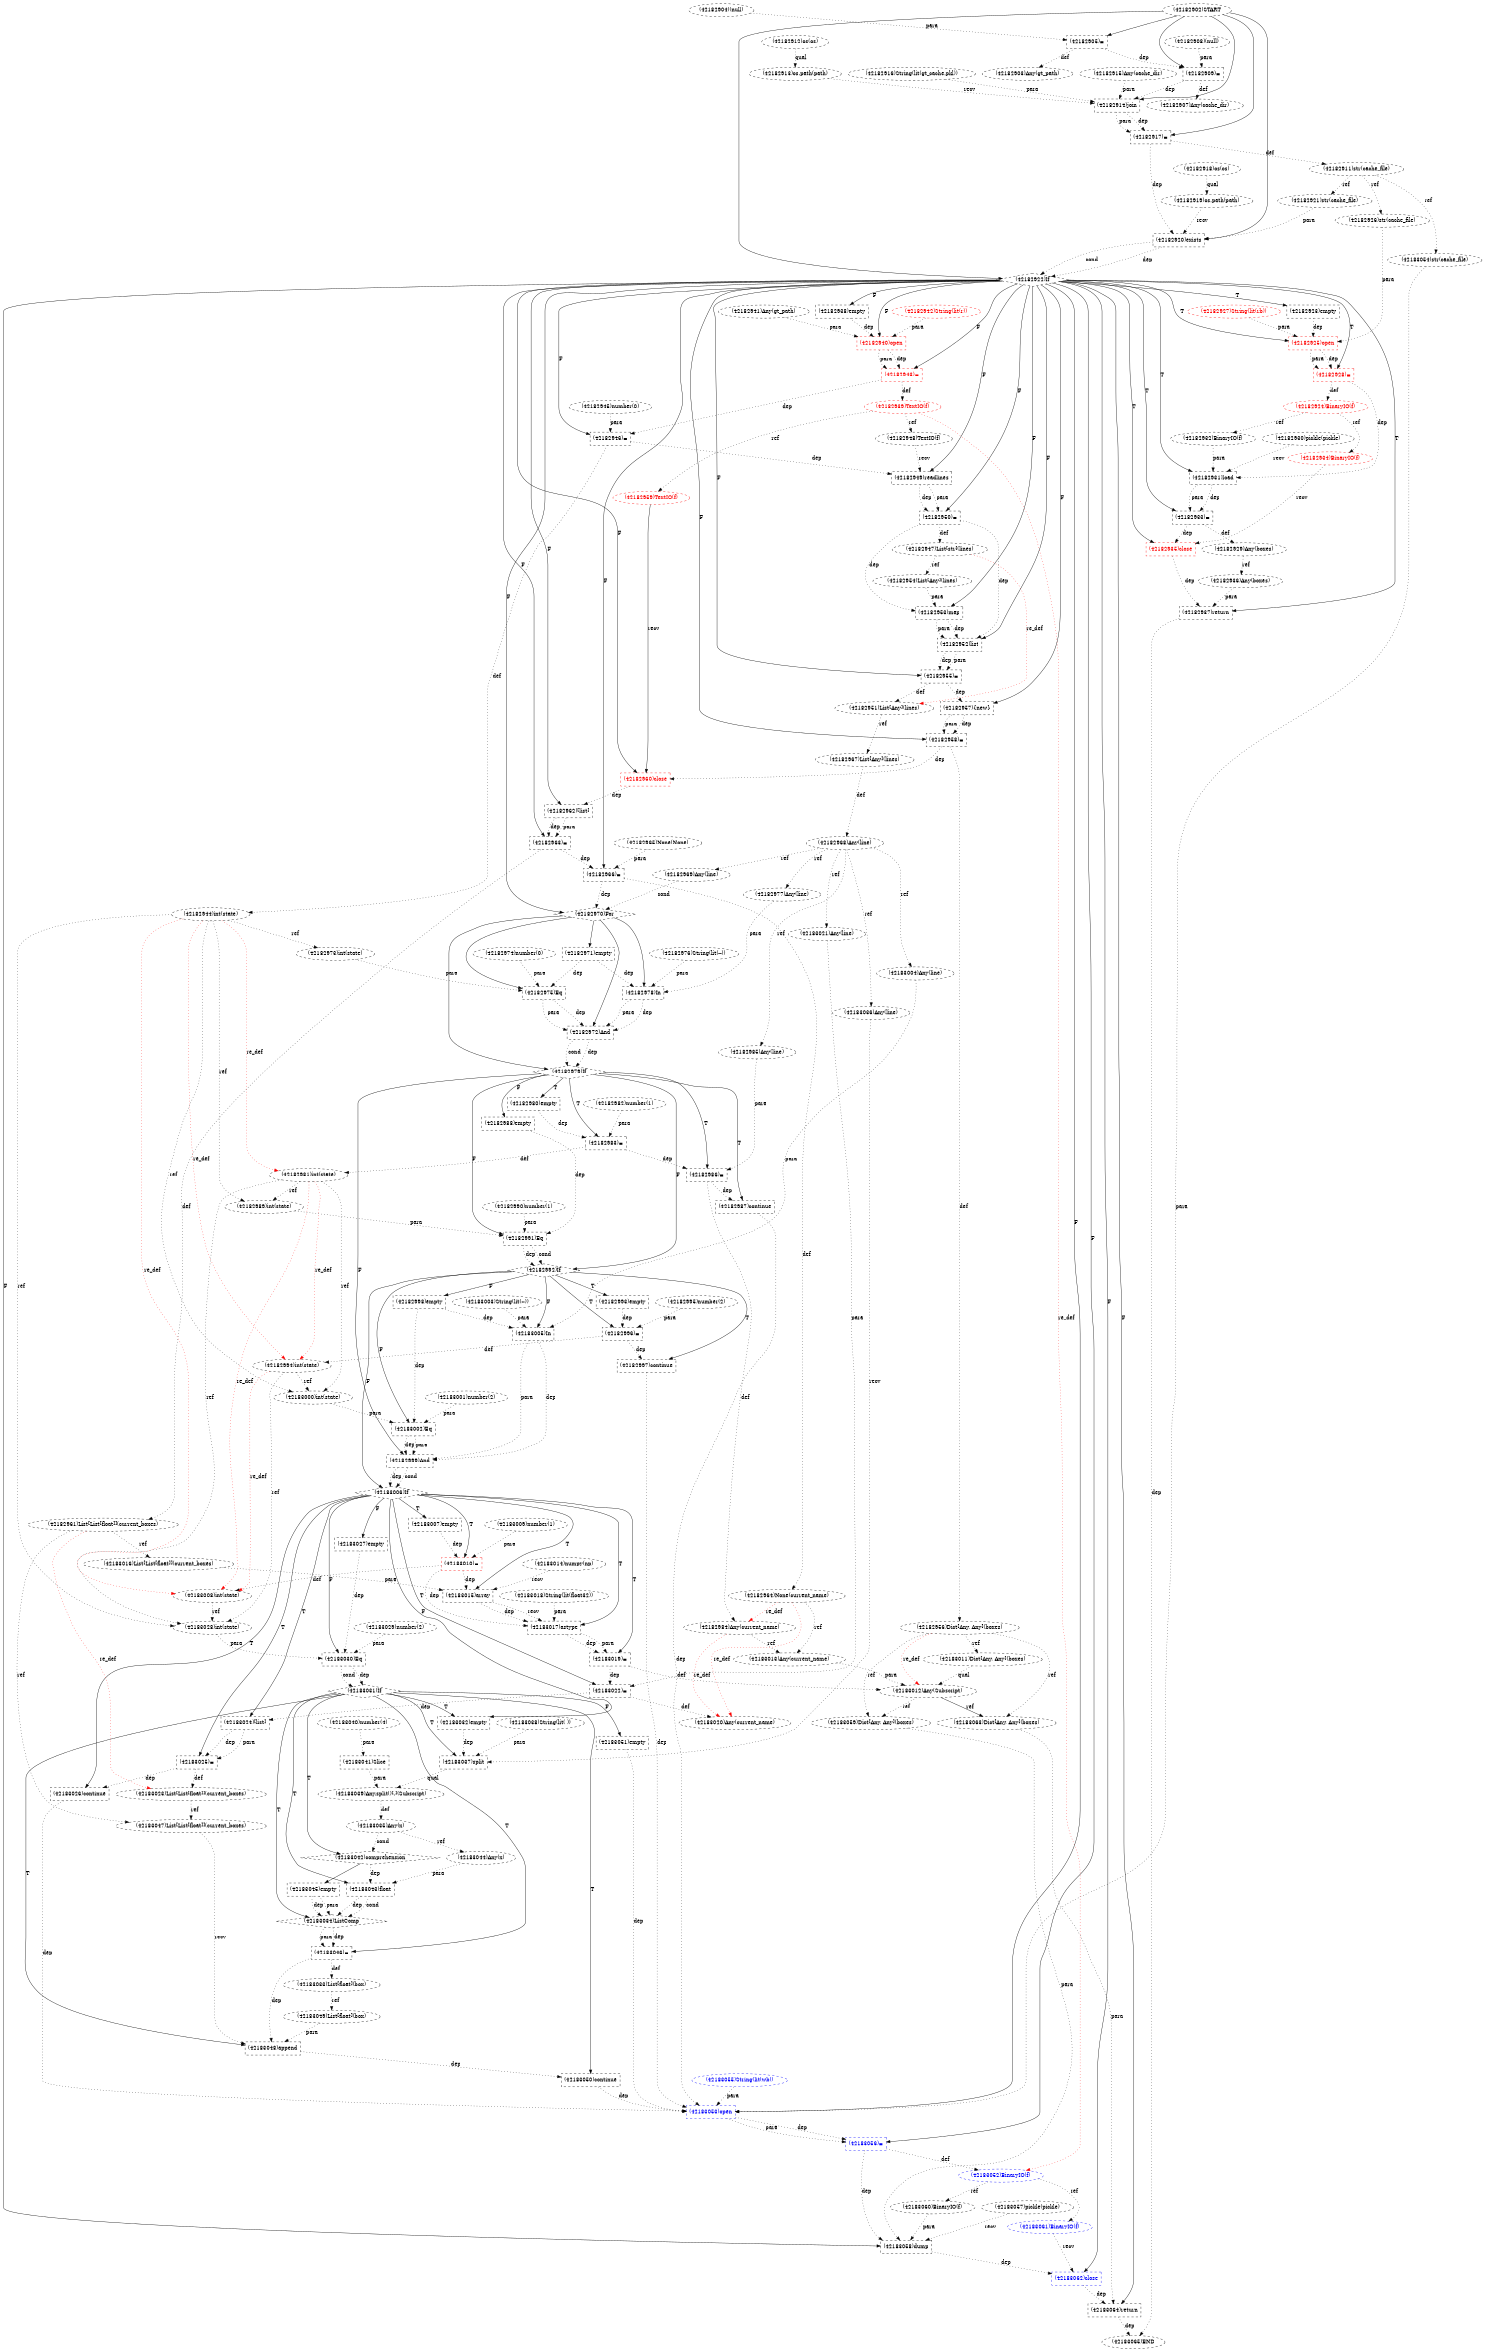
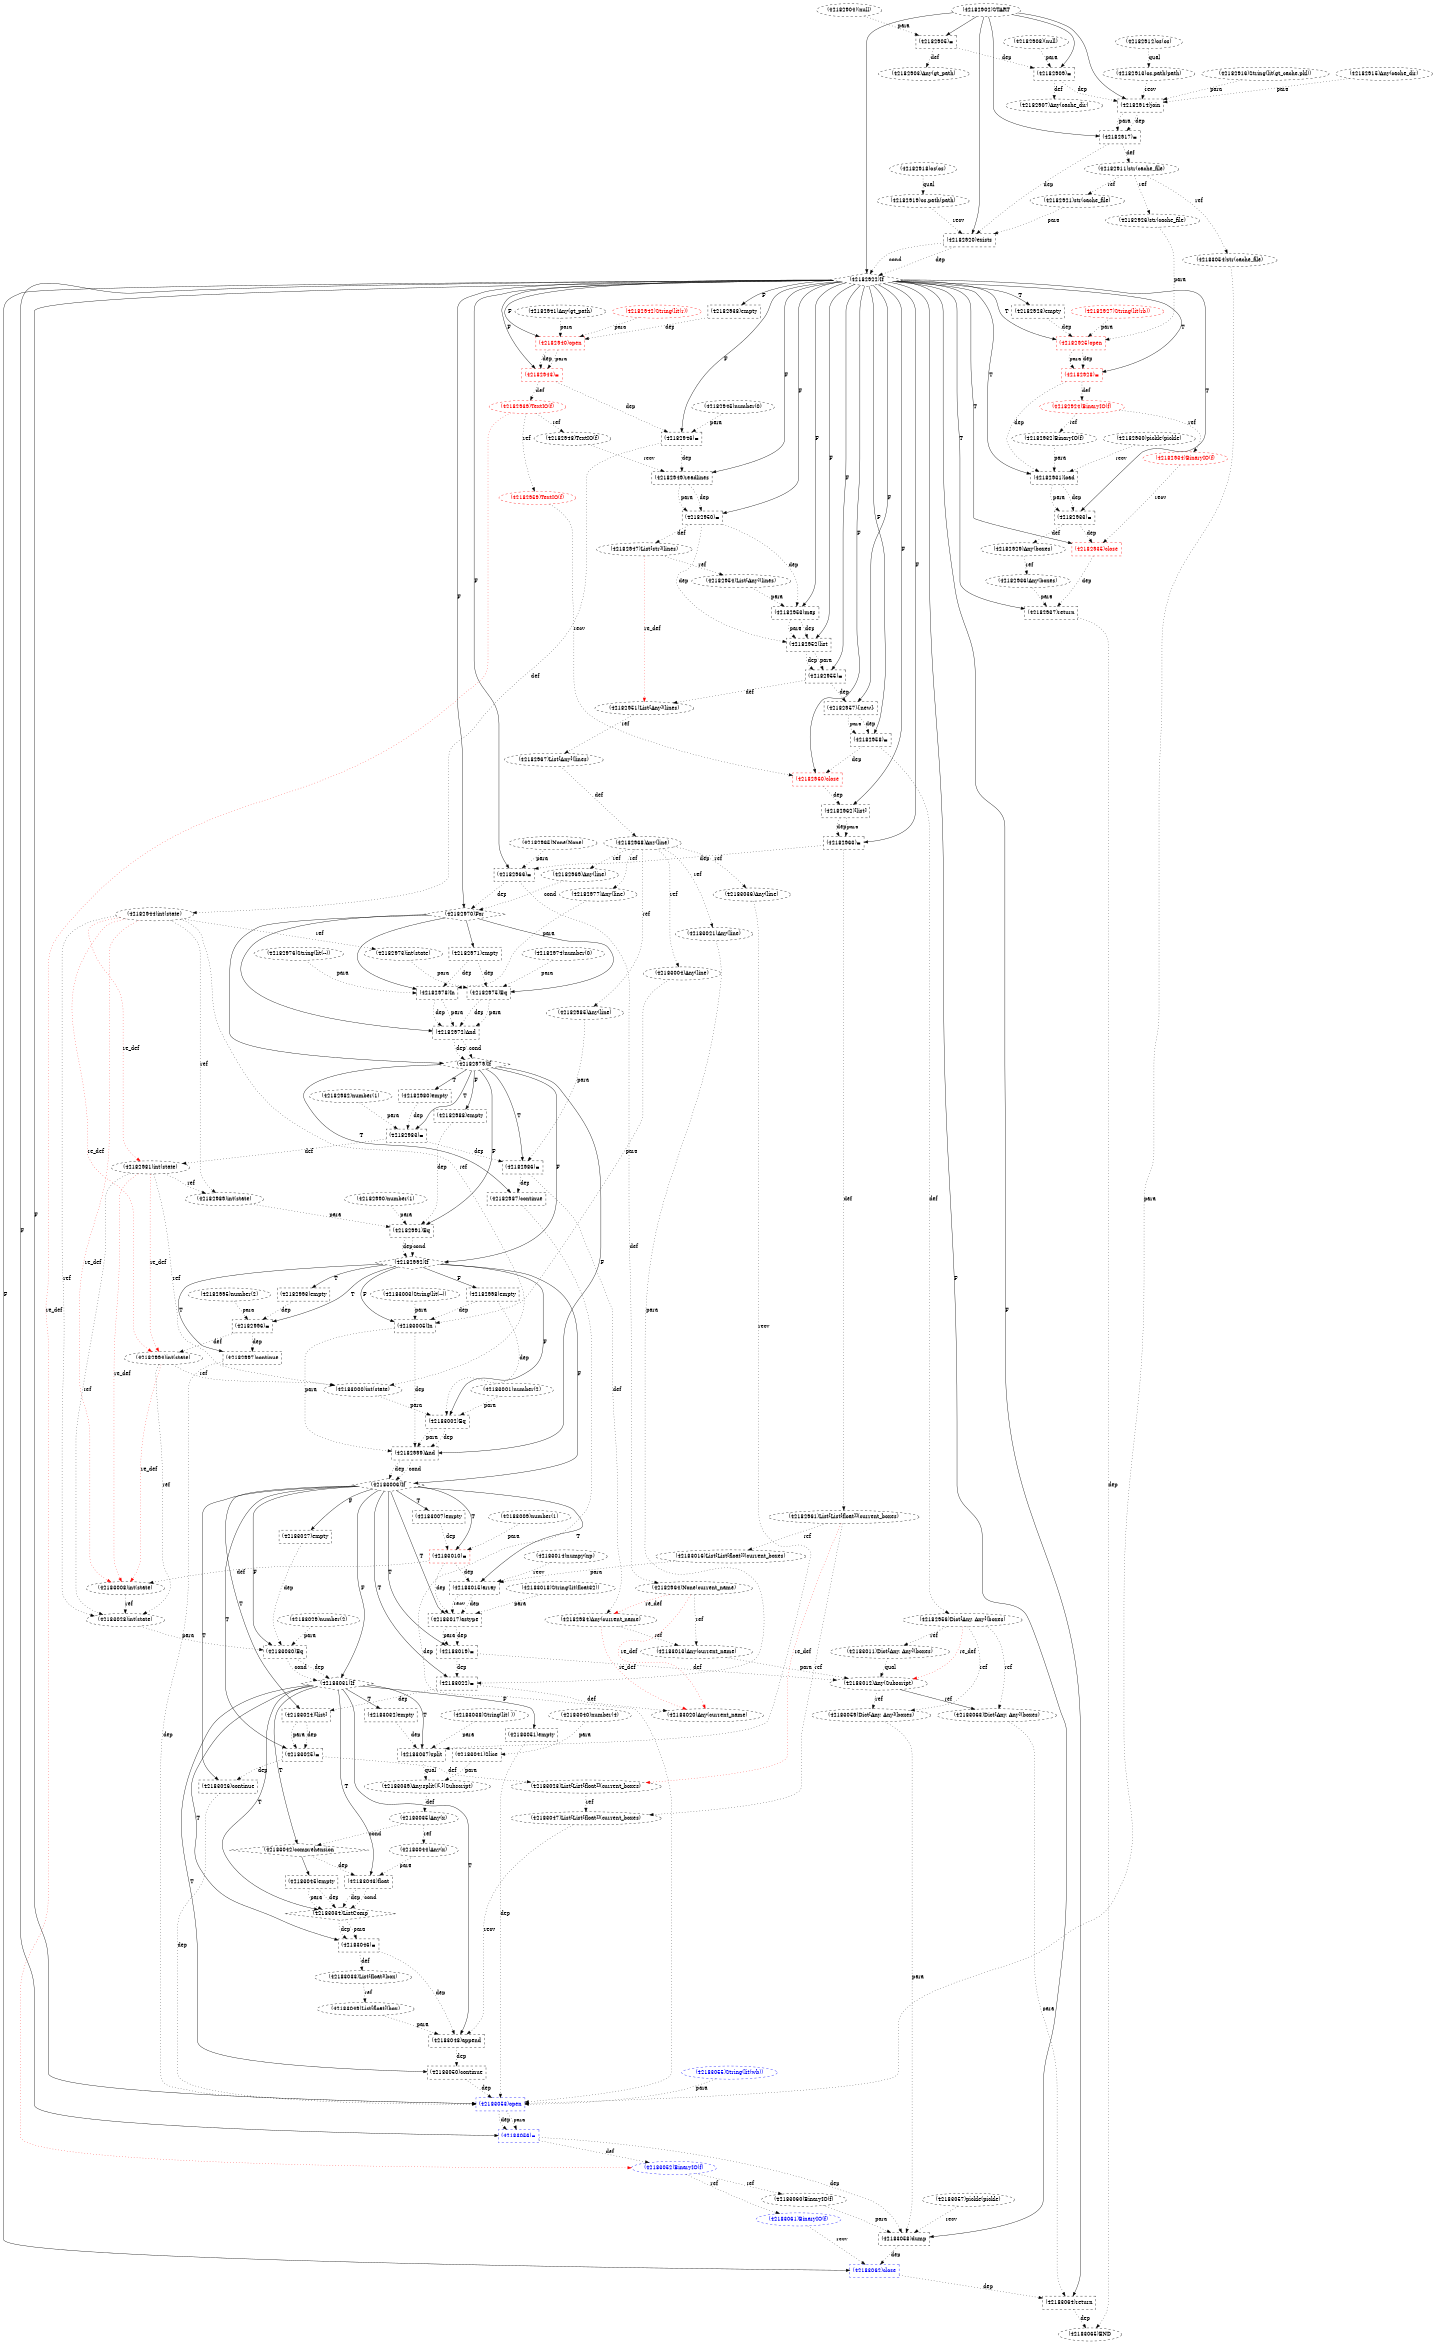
edge "(42182959)TextIO(f)" -> "(42182960)close": style solid -> dotted
edge "(42183006)If" -> "(42183032)empty": now "(42183006)If" -> "(42183031)If"
